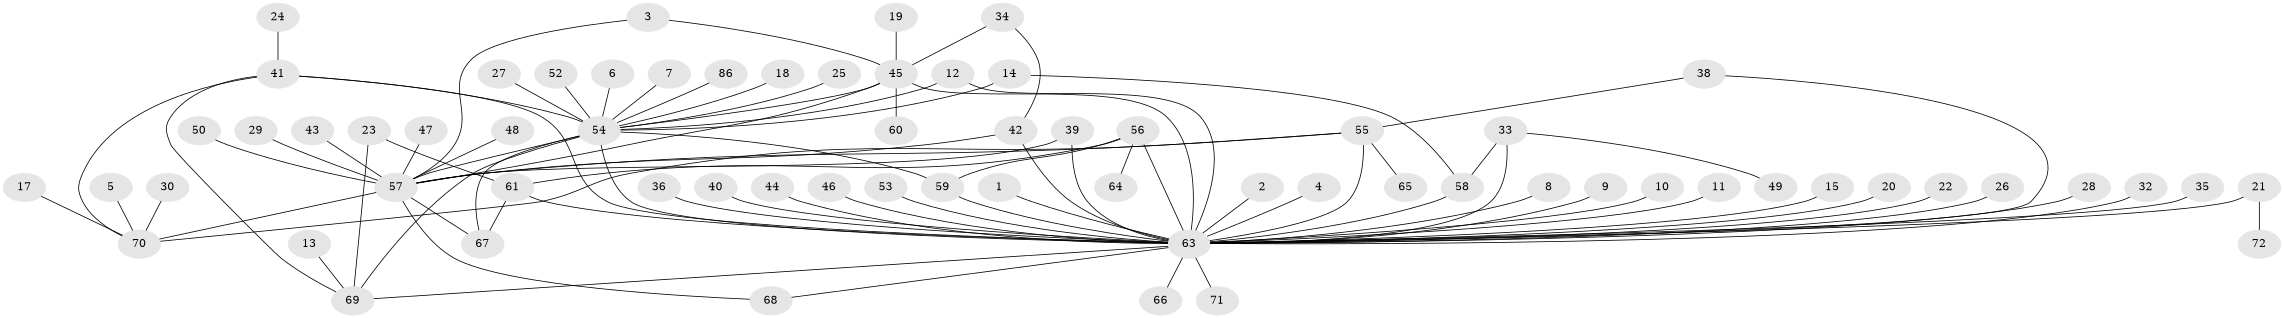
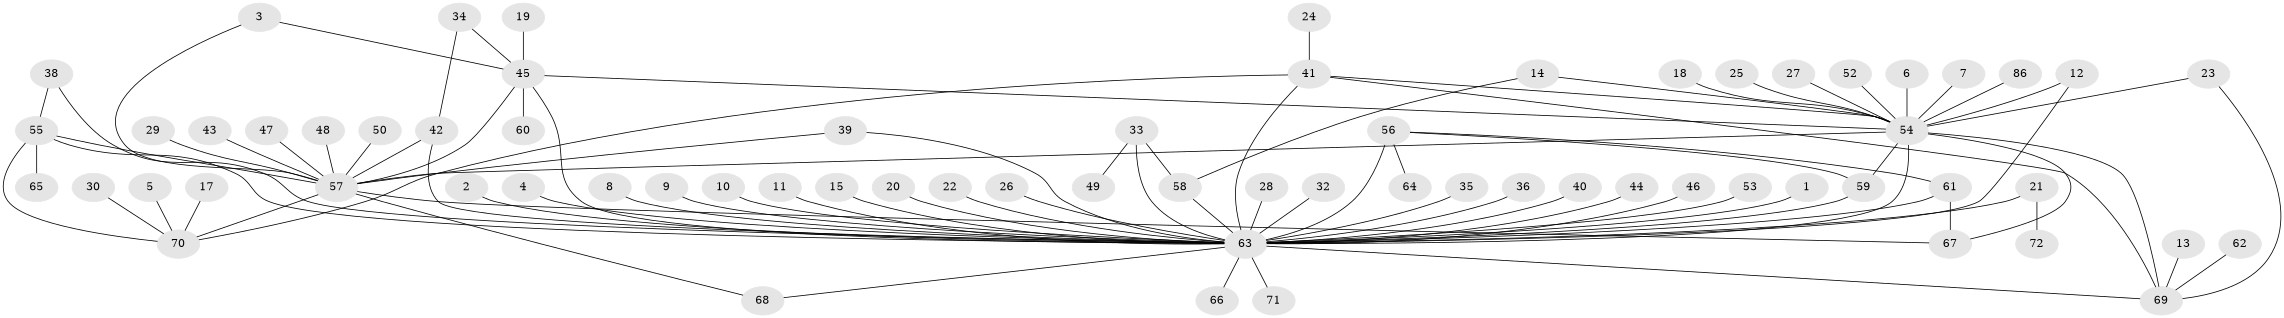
edge "23" -- "61": now "23" -- "54"
node "62": added
